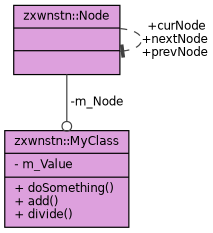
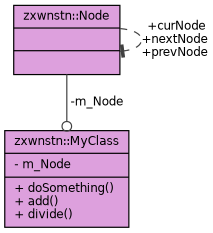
node "zxwnstn::MyClass": text "- m_Value" -> "- m_Node"
